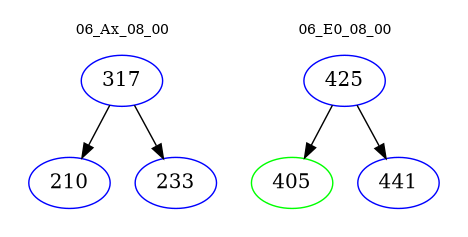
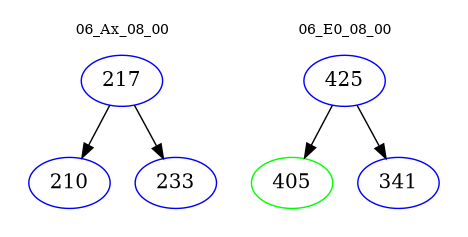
node "317": label "317" -> "217"
node "441": label "441" -> "341"
